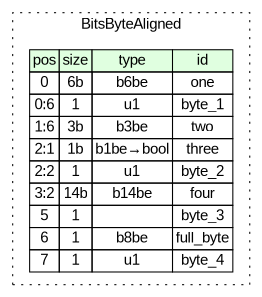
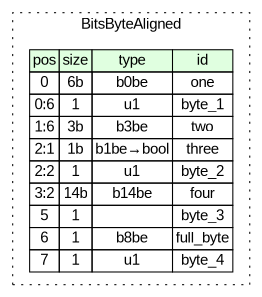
node "pos": text "b6be" -> "b0be"
